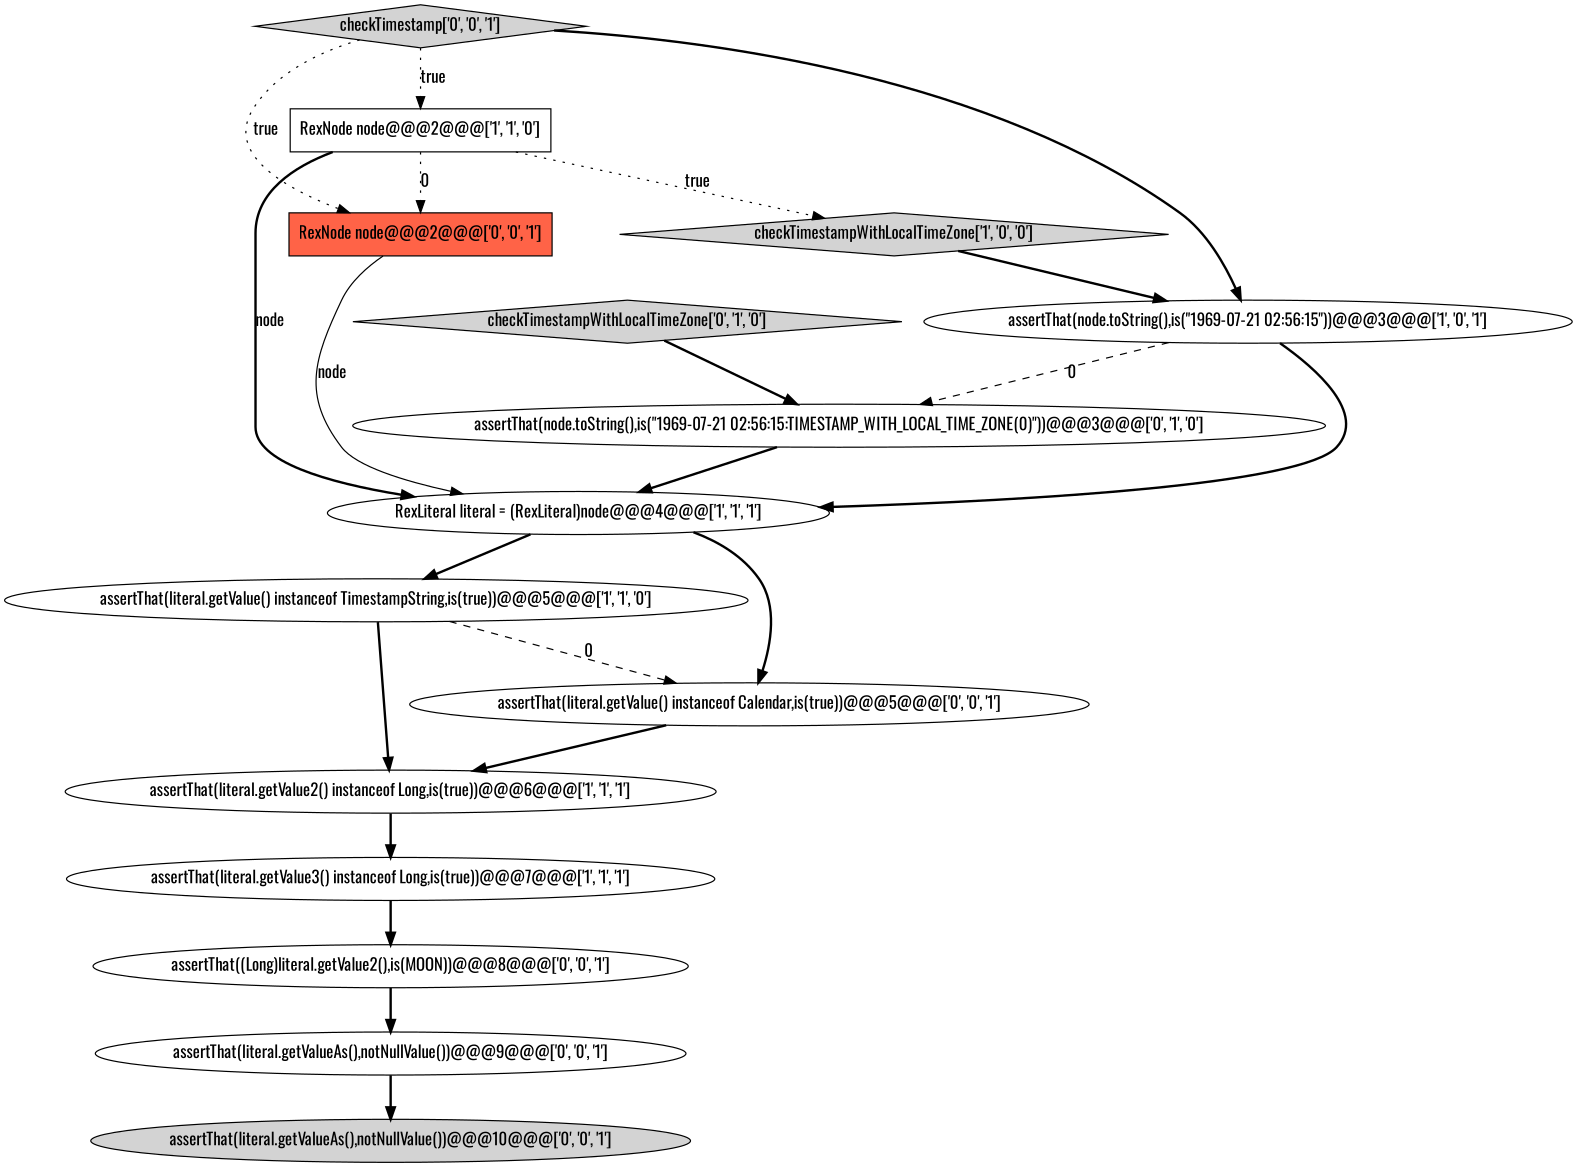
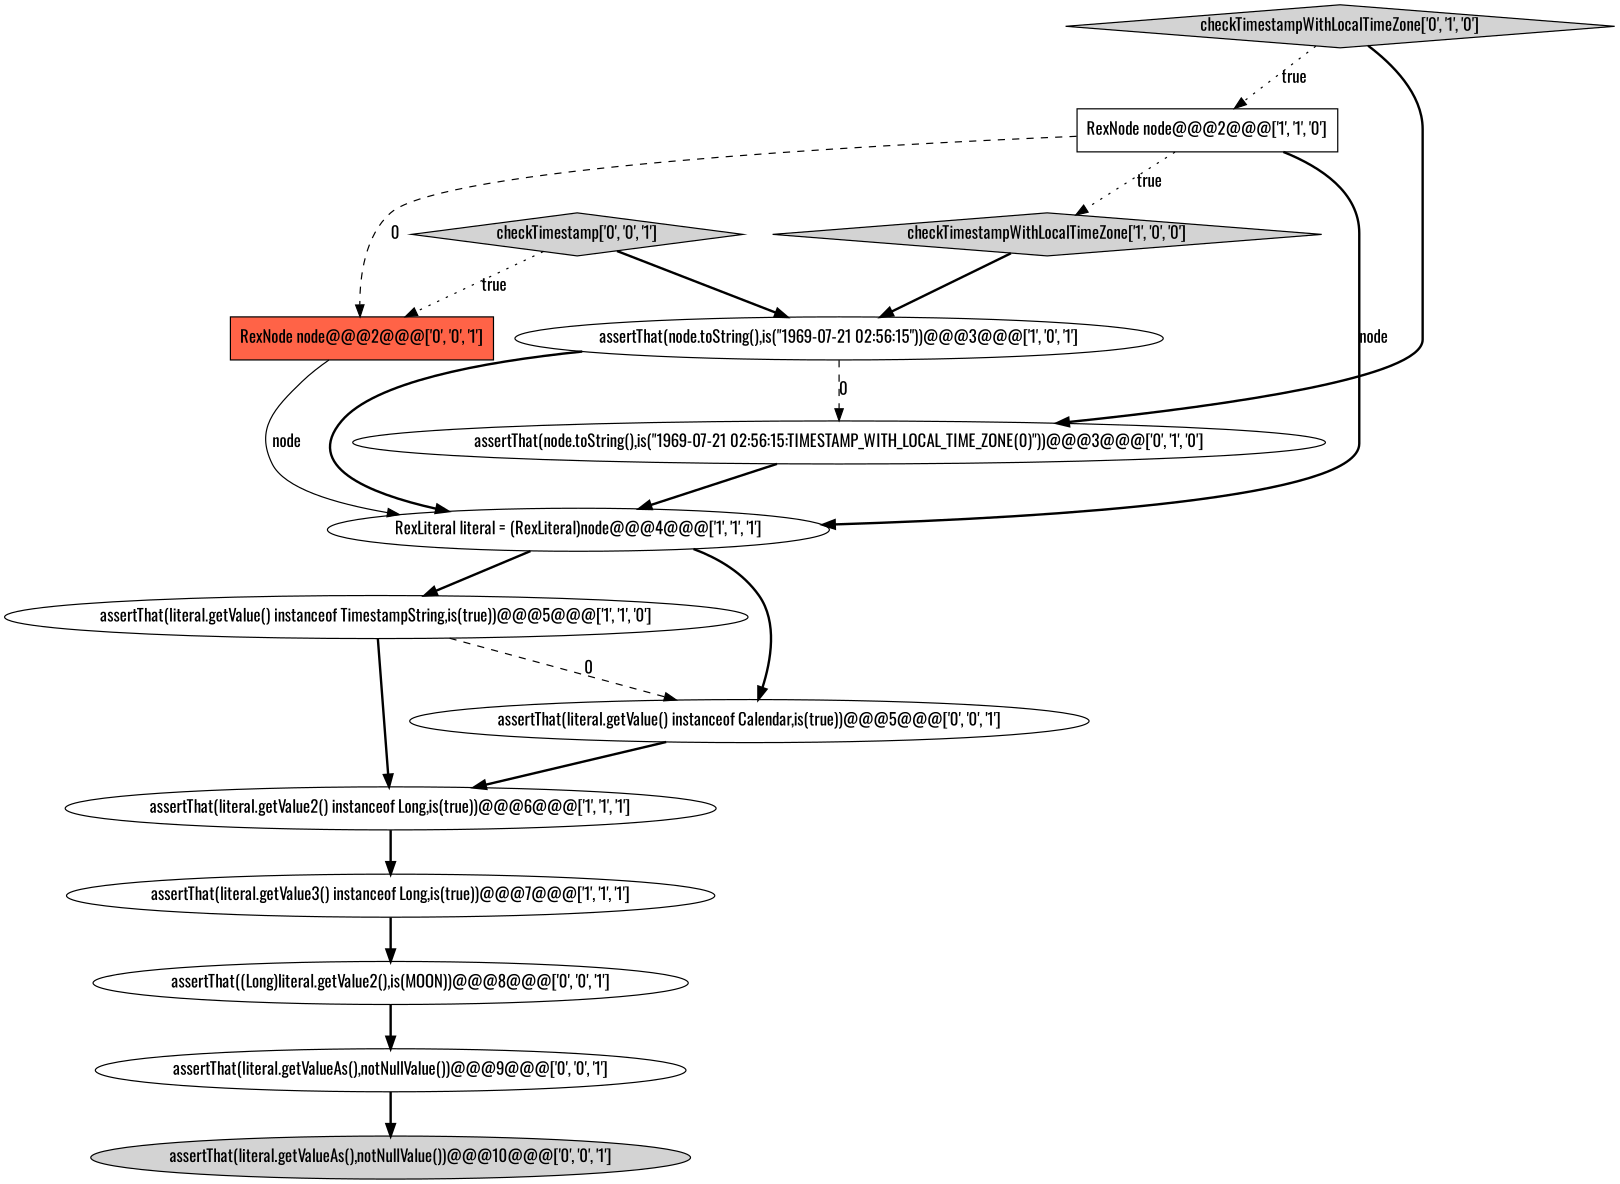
edge "checkTimestamp['0', '0', '1']" -> "RexNode node@@@2@@@['1', '1', '0']": now "checkTimestampWithLocalTimeZone['0', '1', '0']" -> "RexNode node@@@2@@@['1', '1', '0']"
edge "RexNode node@@@2@@@['1', '1', '0']" -> "RexNode node@@@2@@@['0', '0', '1']": style dotted -> dashed
